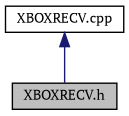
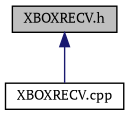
edge "XBOXRECV.h" -> "XBOXRECV.cpp": reversed
